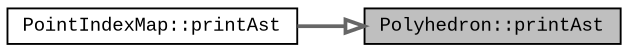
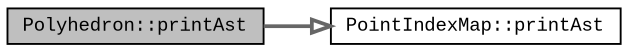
edge "PointIndexMap::printAst" -> "Polyhedron::printAst": reversed
